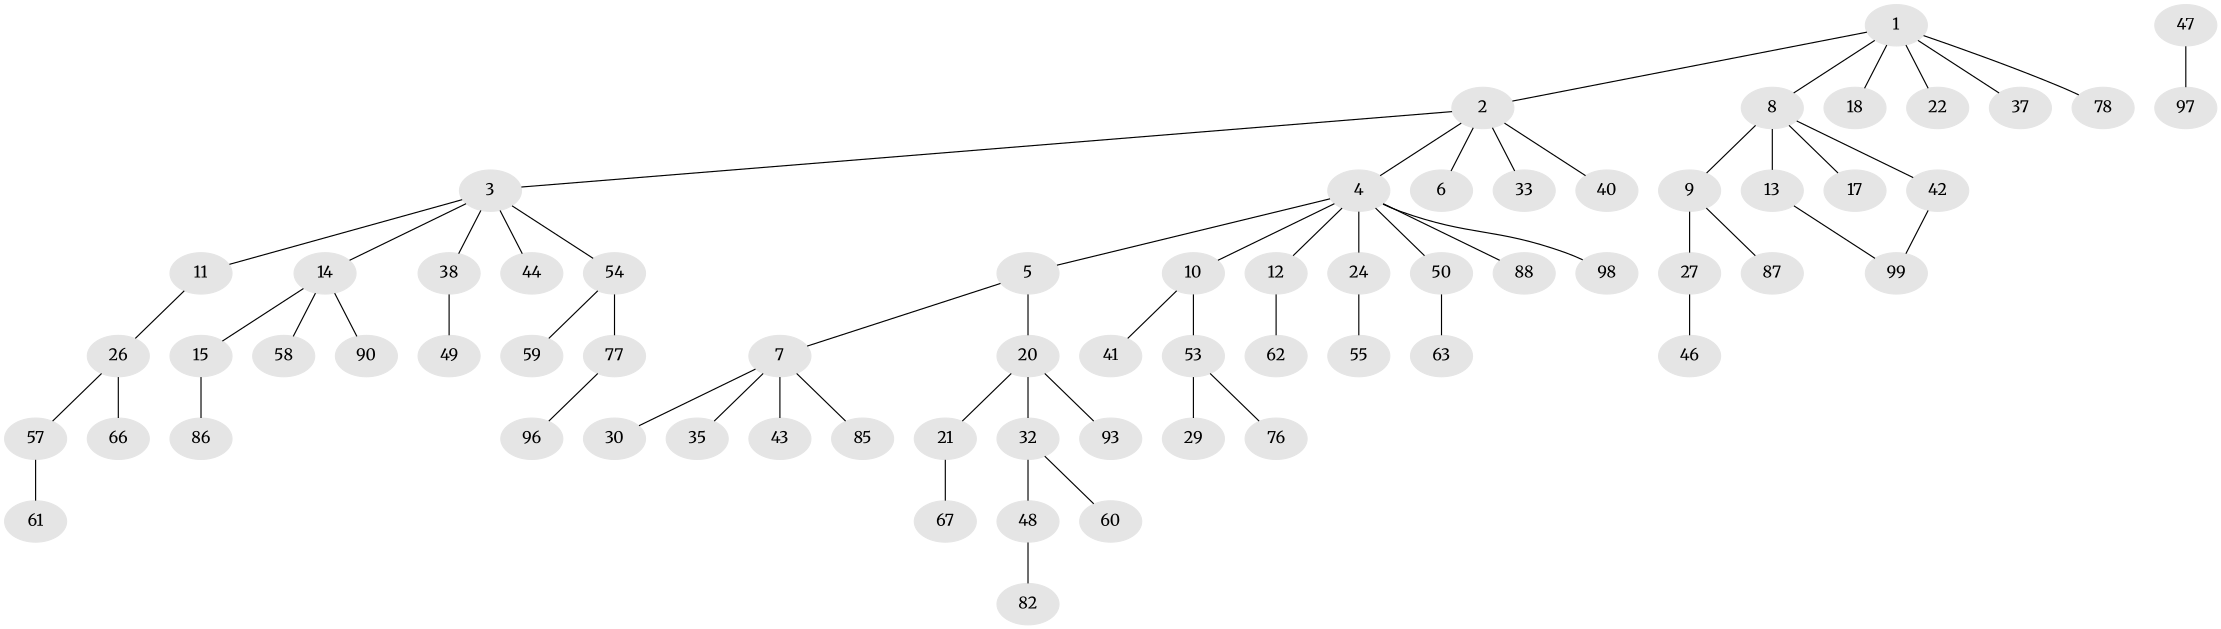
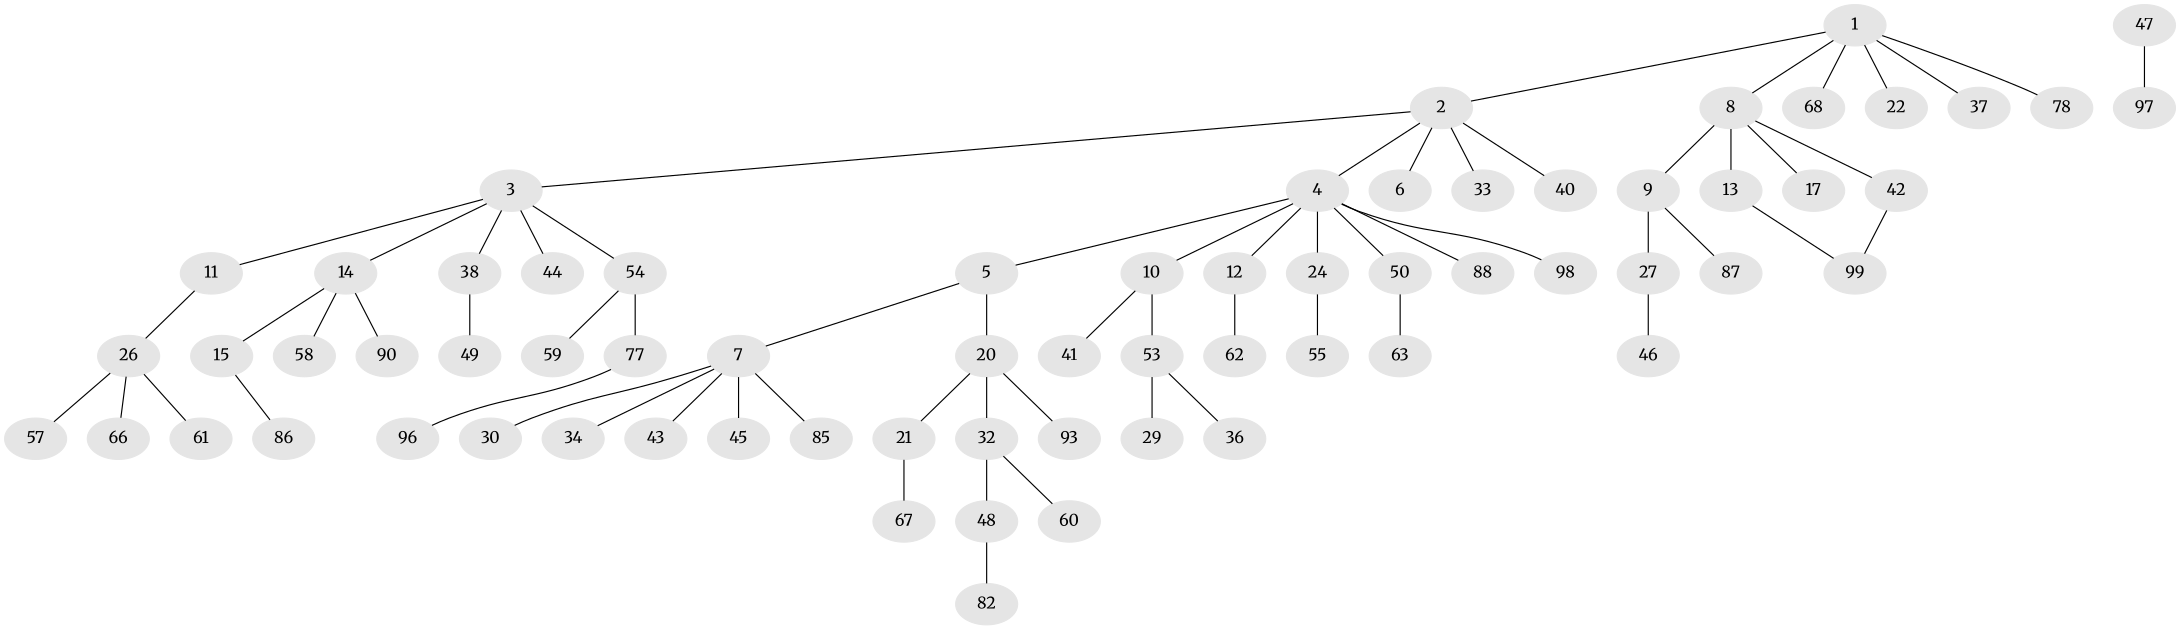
node "18": label "18" -> "68"
node "35": label "35" -> "34"
node "45": added
node "76": label "76" -> "36"
edge "57" -- "61": now "26" -- "61"
